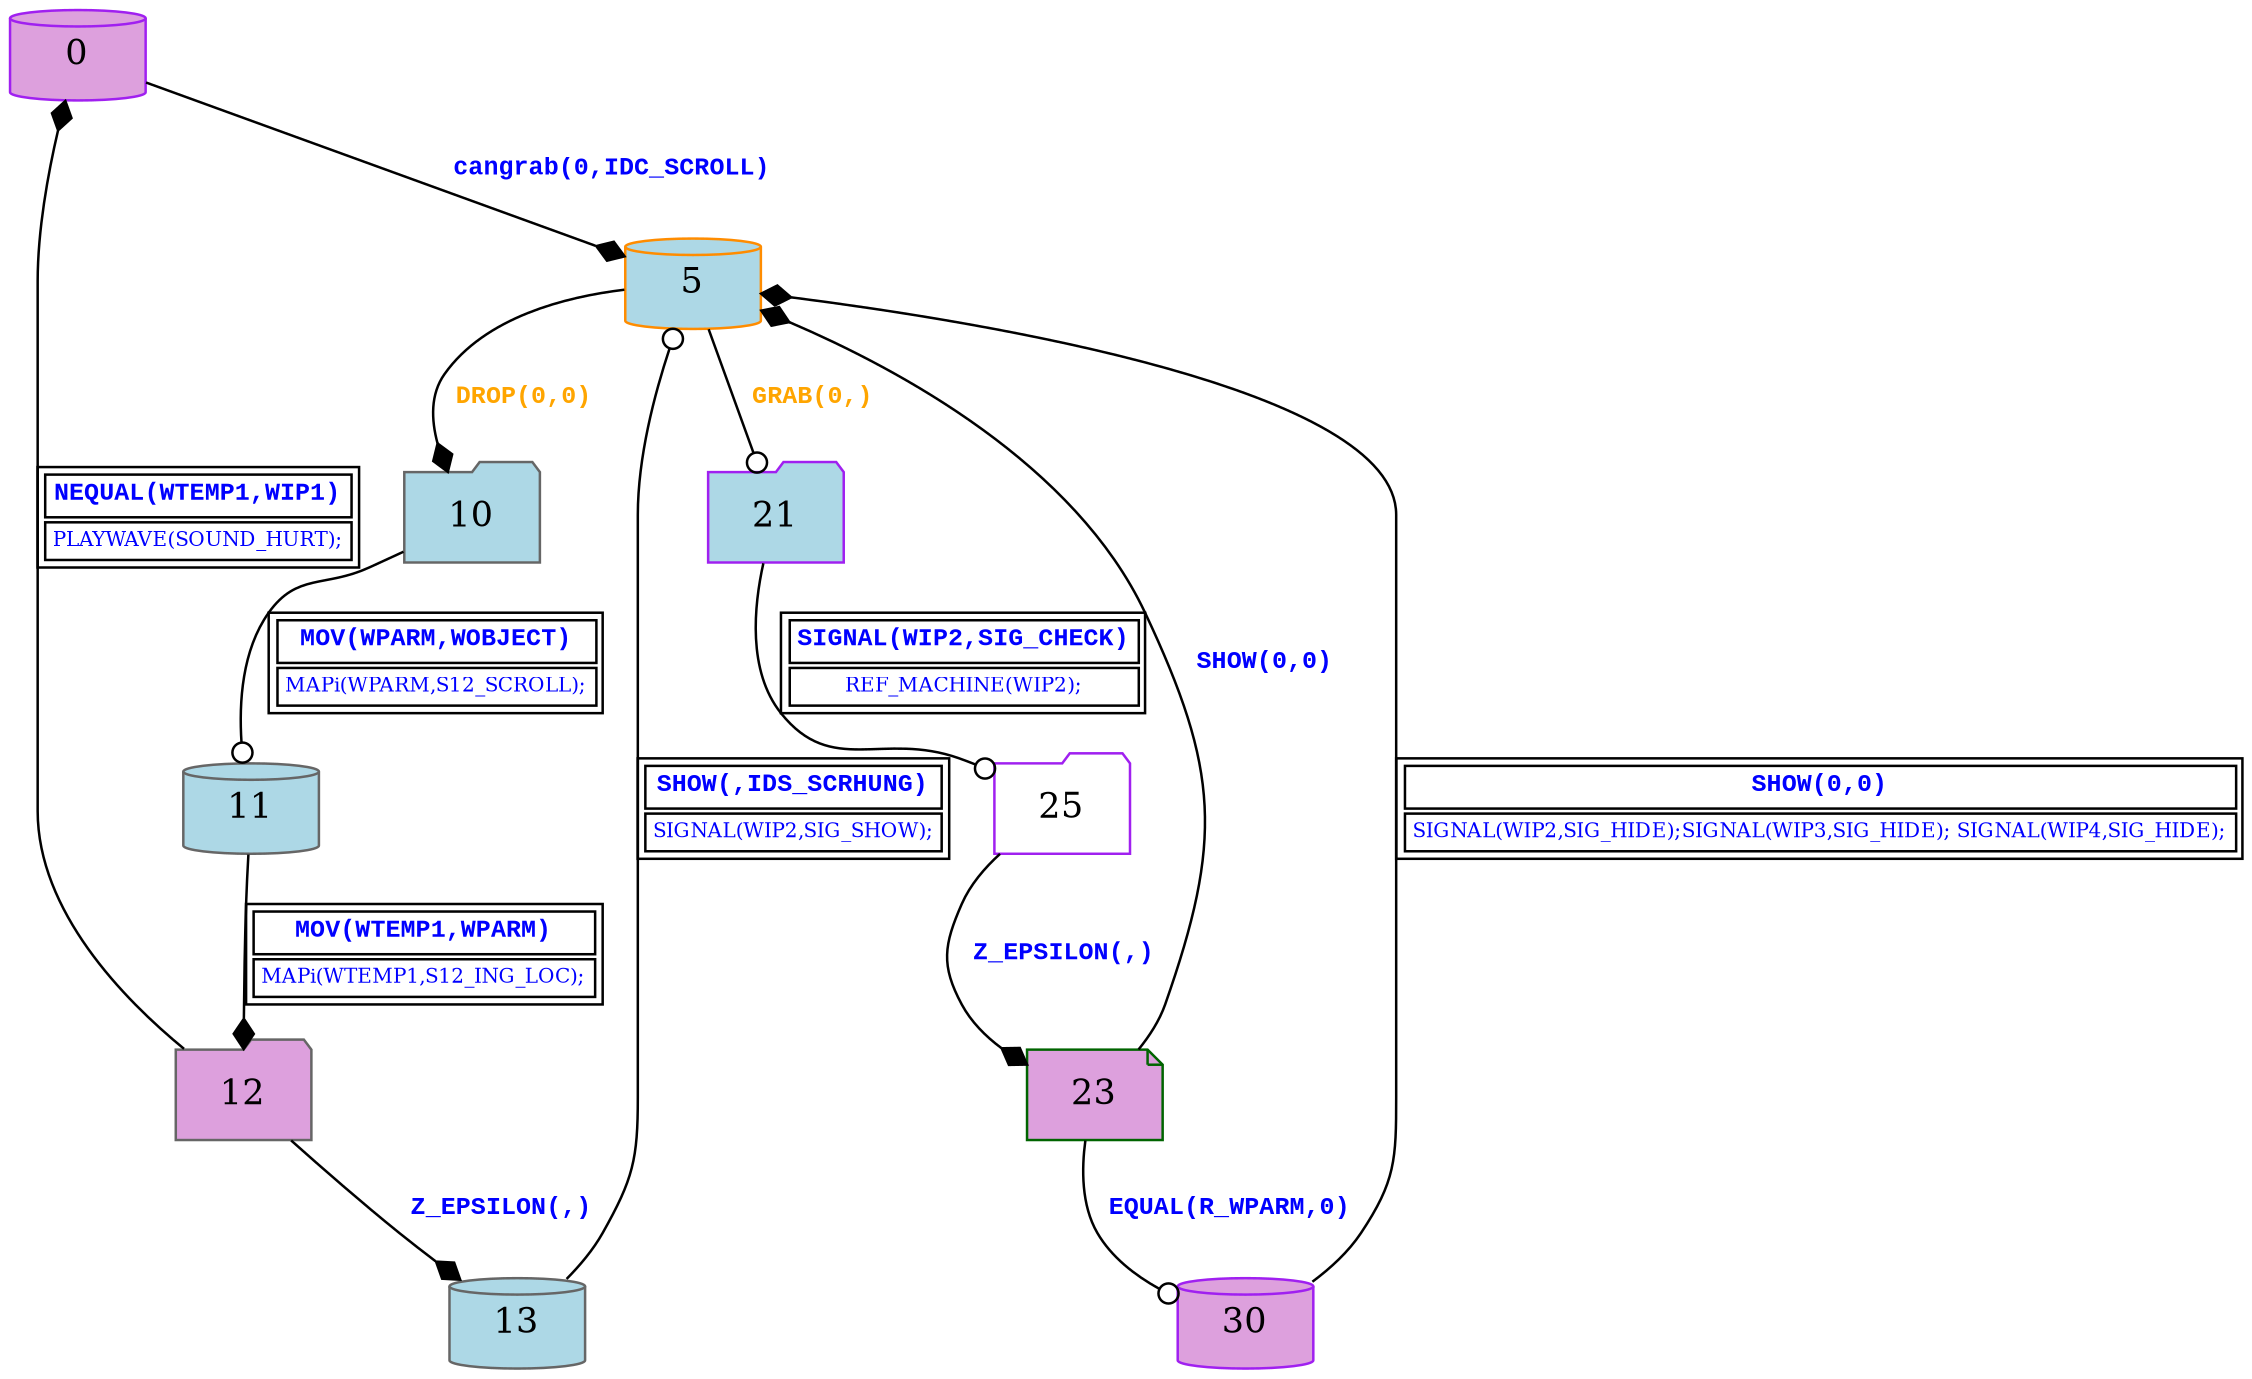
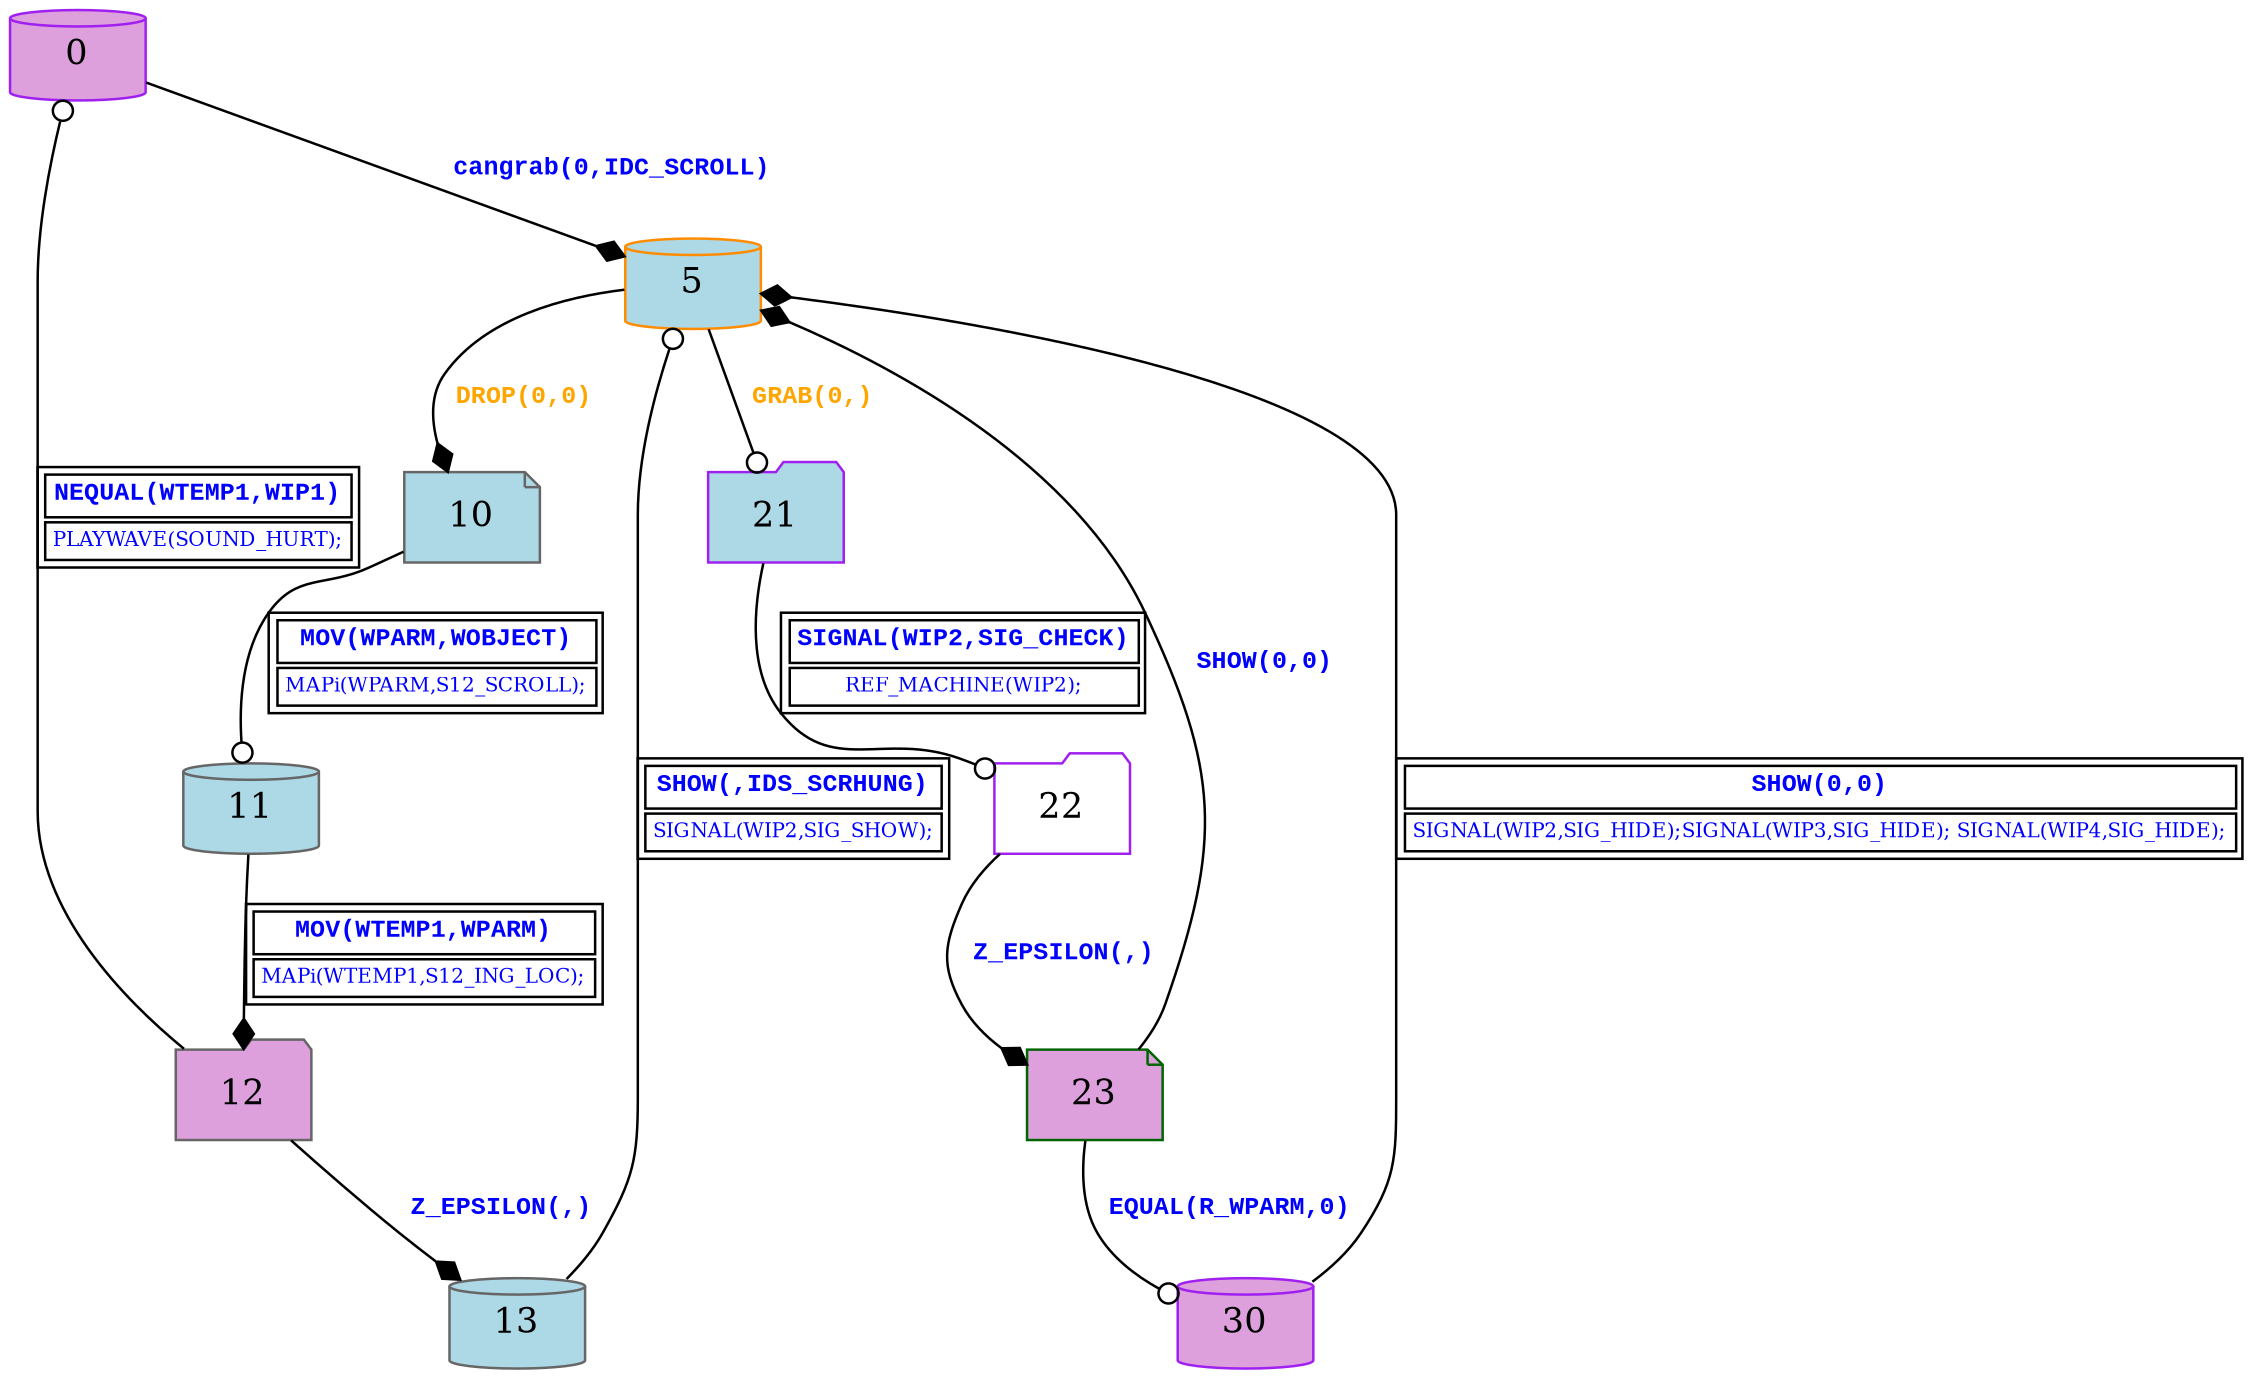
node "10": shape folder -> note
edge "12" -> "0": arrowhead diamond -> odot
node "25": label "25" -> "22"
